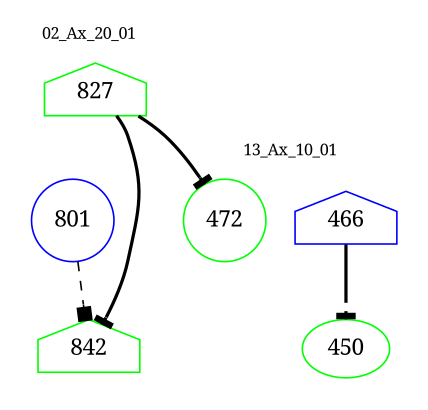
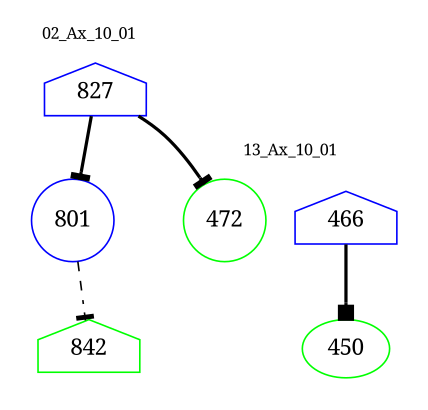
cluster "02_Ax_20_01": label "02_Ax_20_01" -> "02_Ax_10_01"
node "827": color green -> blue
edge "827" -> "842": now "827" -> "801"
edge "466" -> "450": arrowhead tee -> box
edge "801" -> "842": arrowhead box -> tee
